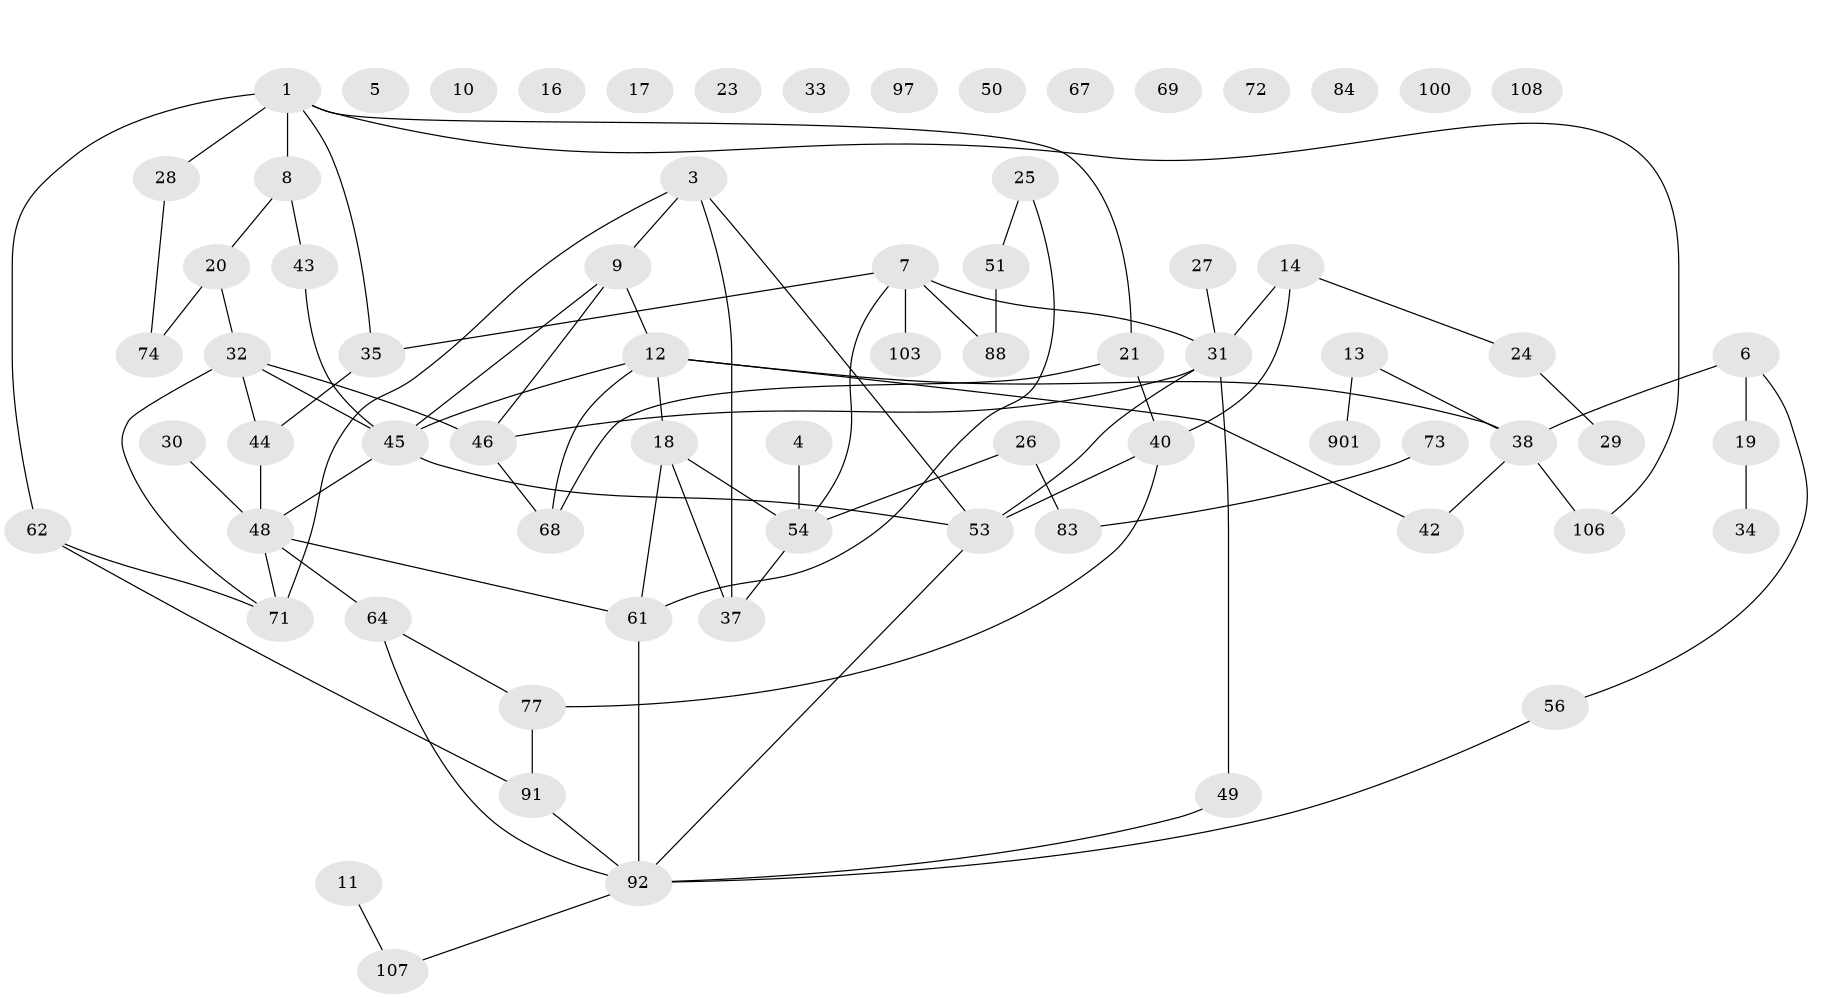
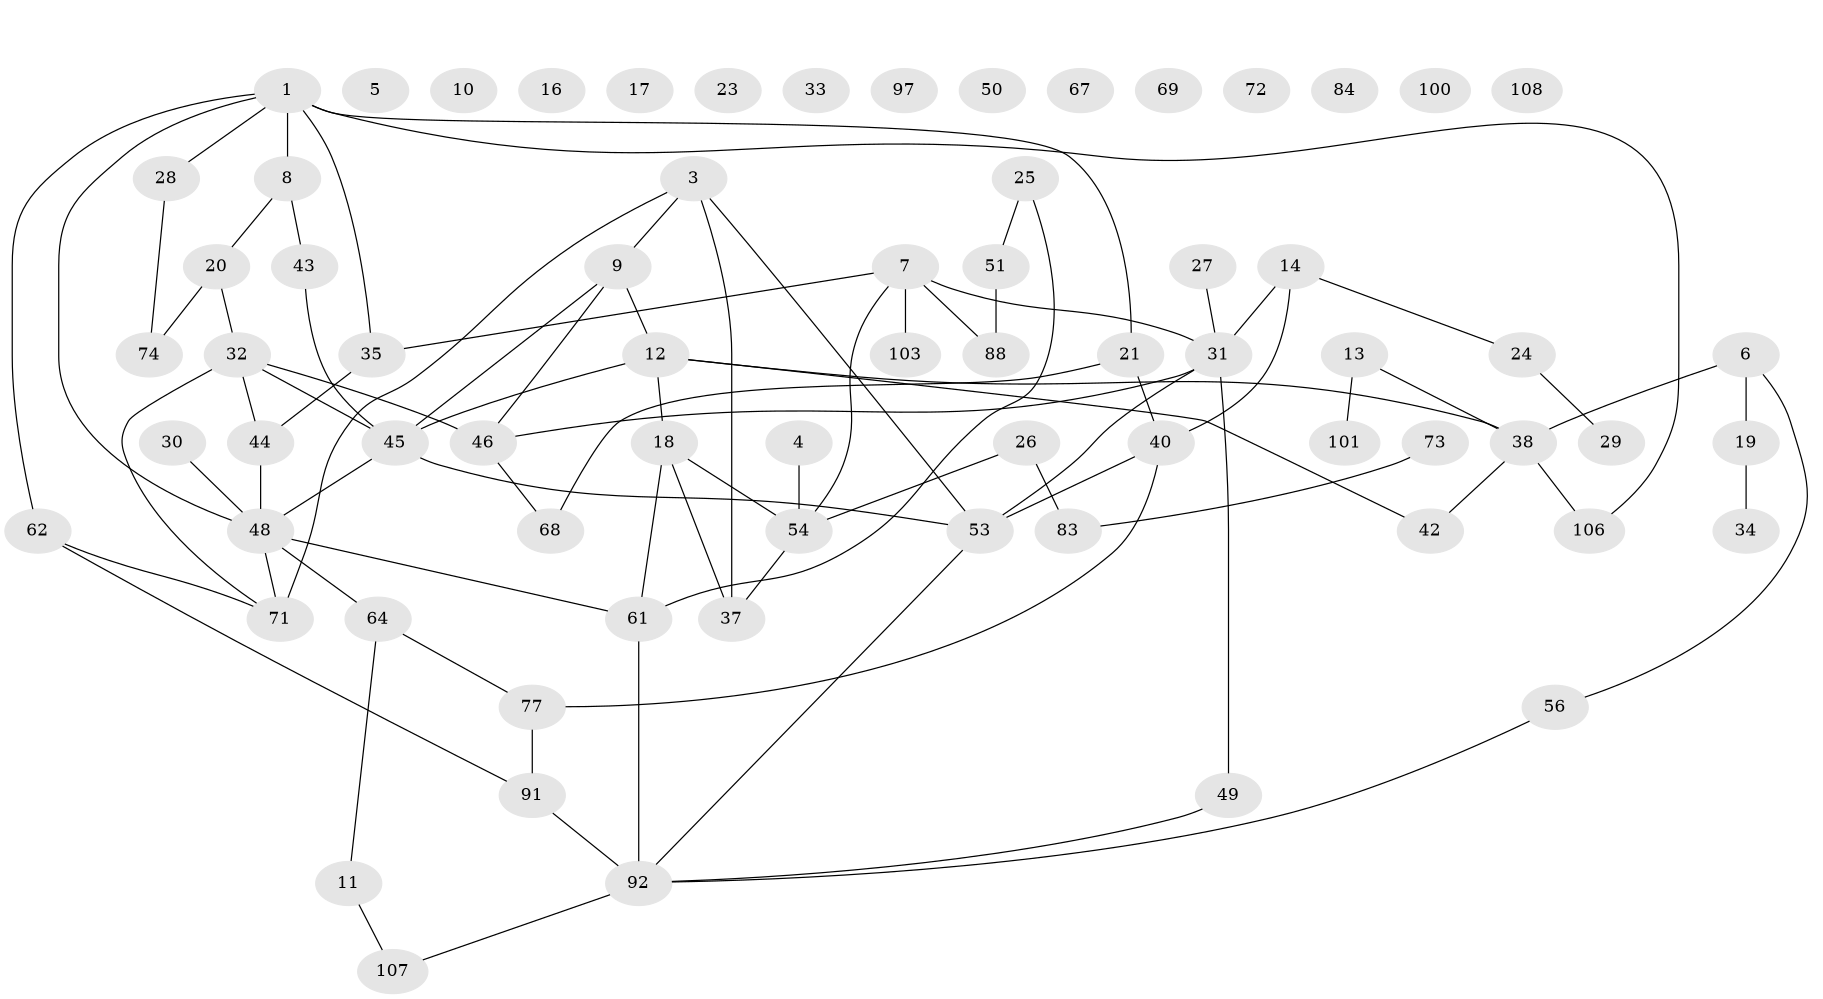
edge "1" -- "48": added
edge "12" -- "68": removed
node "901": label "901" -> "101"
edge "64" -- "92": now "64" -- "11"
